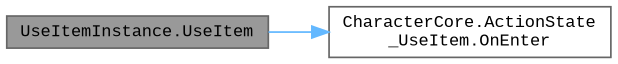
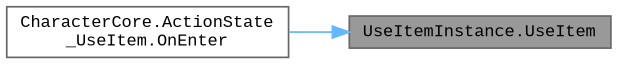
edge "UseItemInstance.UseItem" -> "CharacterCore.ActionState _UseItem.OnEnter": reversed
